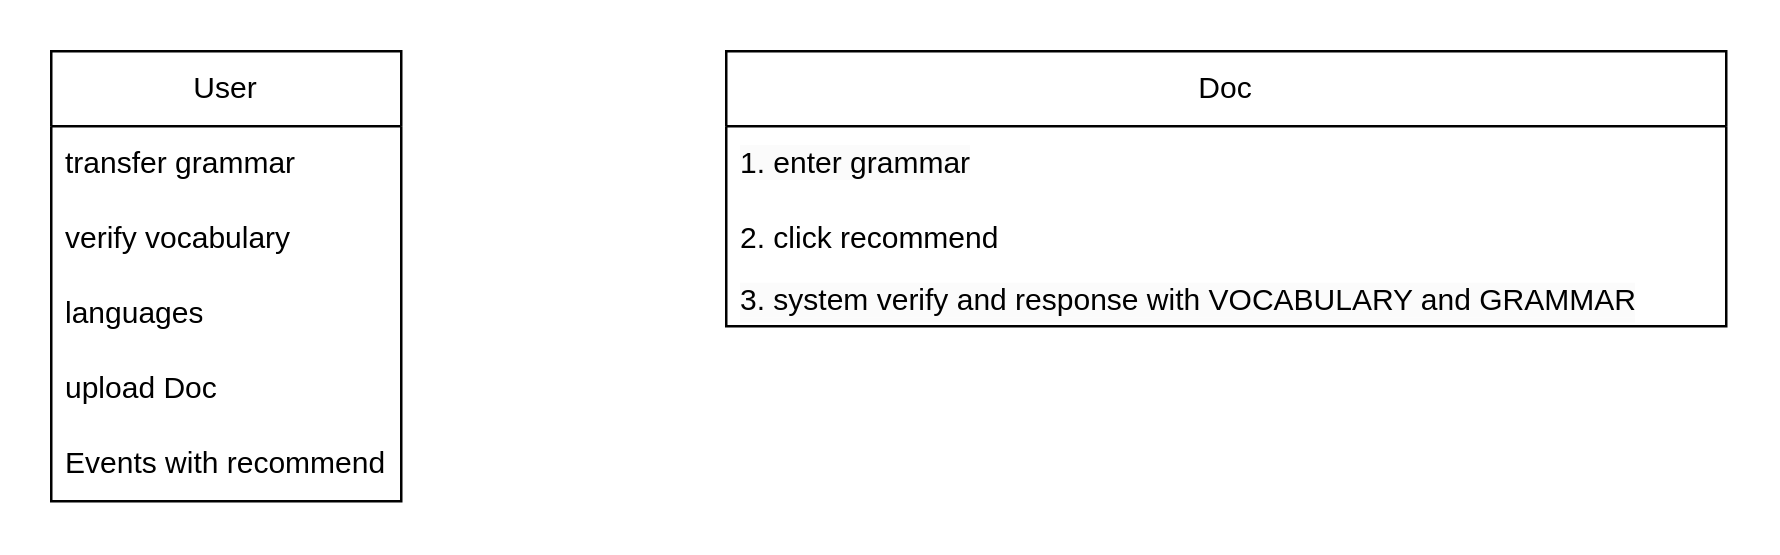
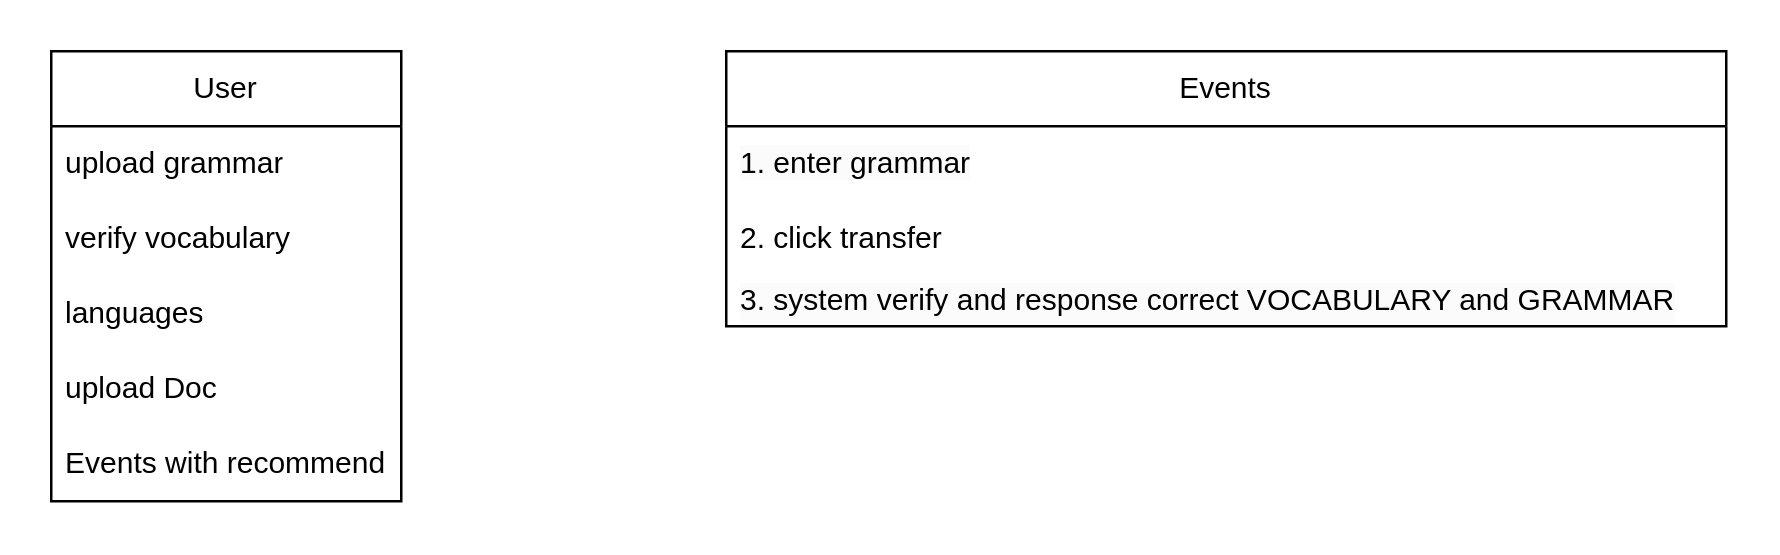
node "Doc": label "Doc" -> "Events"
node "transfer grammar": label "transfer grammar" -> "upload grammar"
node "2. click recommend": label "2. click recommend" -> "2. click transfer"
node "3. system verify and response with VOCABULARY and GRAMMAR": label "3. system verify and response with VOCABULARY and GRAMMAR" -> "3. system verify and response correct VOCABULARY and GRAMMAR"
